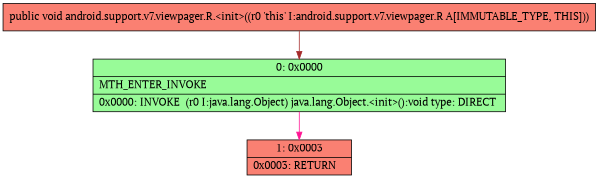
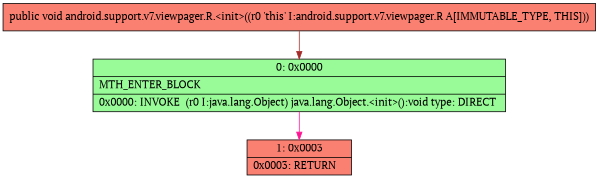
node "0: 0x0000": text "MTH_ENTER_INVOKE" -> "MTH_ENTER_BLOCK"
